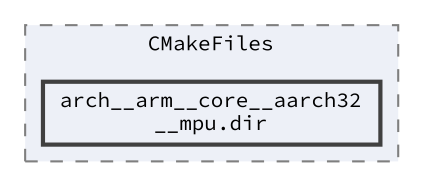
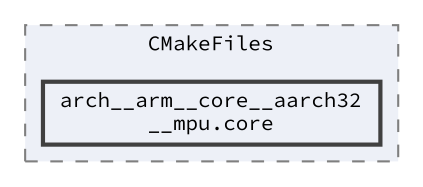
node "arch__arm__core__aarch32 __mpu.dir": label "arch__arm__core__aarch32 __mpu.dir" -> "arch__arm__core__aarch32 __mpu.core"
